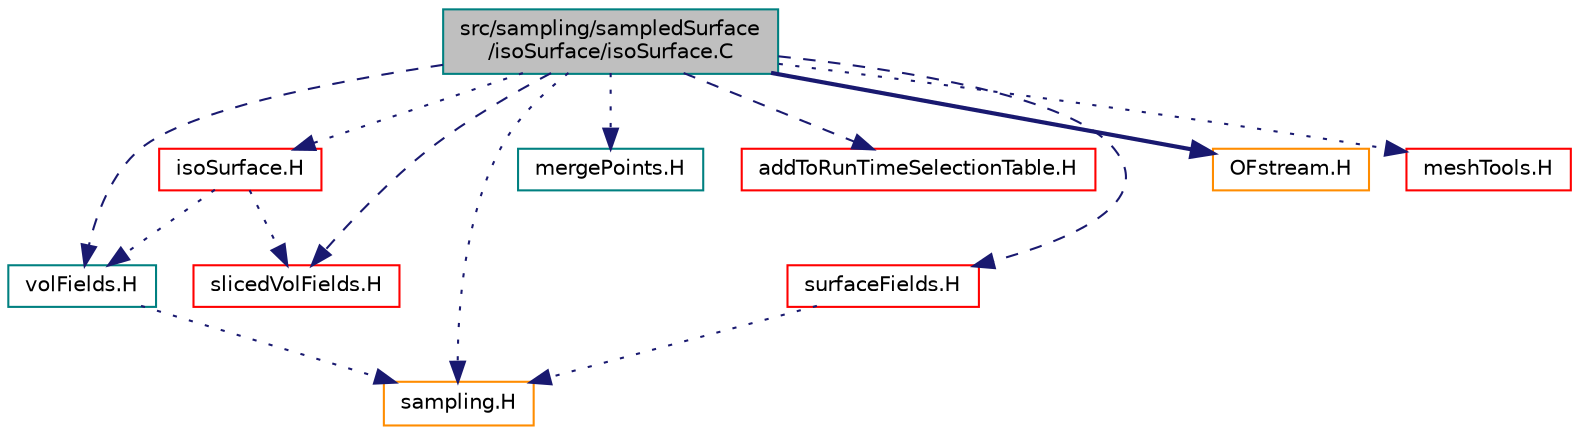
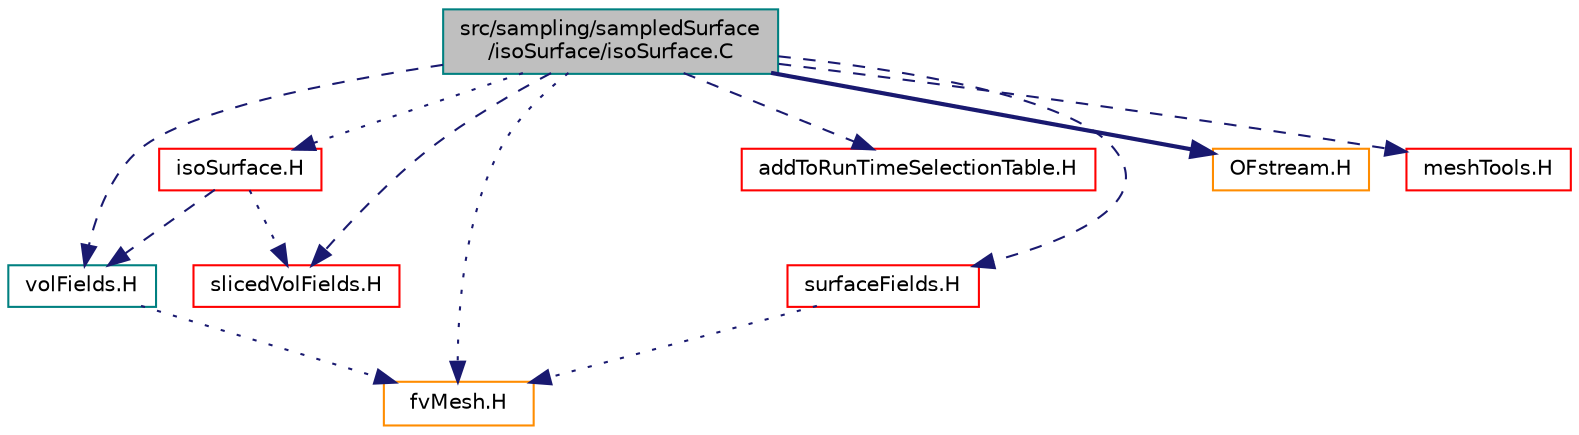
edge "src/sampling/sampledSurface /isoSurface/isoSurface.C" -> "meshTools.H": style dotted -> dashed
node "mergePoints.H": removed
edge "isoSurface.H" -> "volFields.H": style dotted -> dashed
node "sampling.H": label "sampling.H" -> "fvMesh.H"
